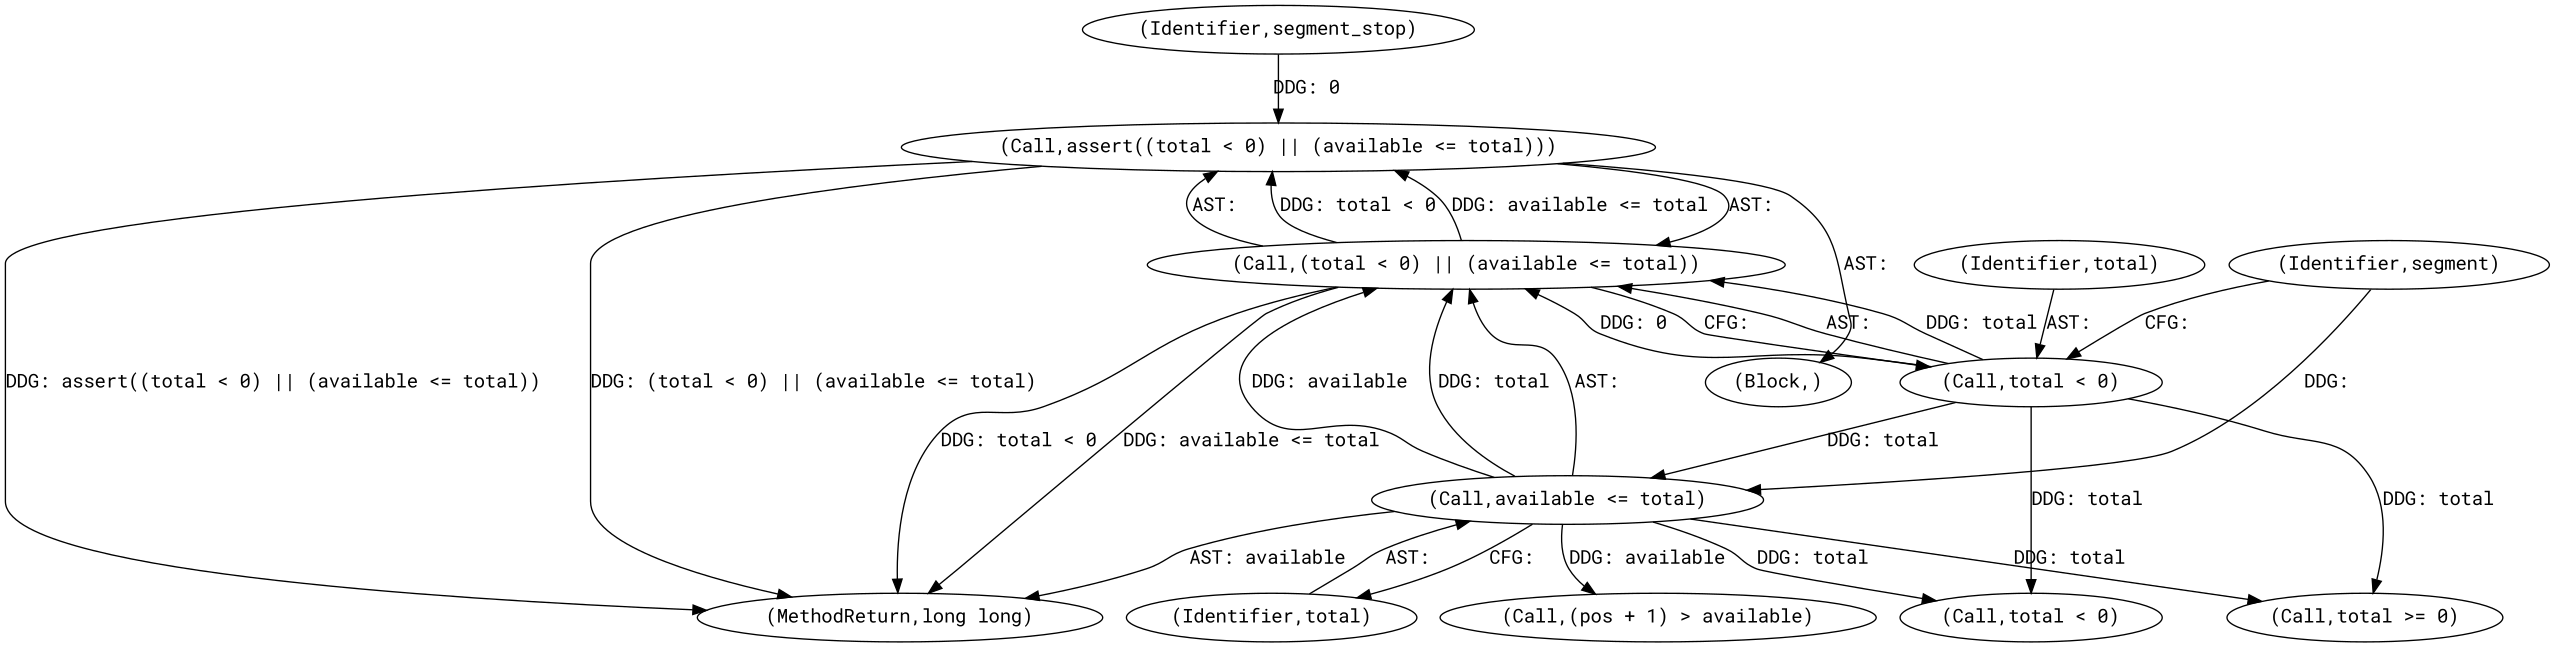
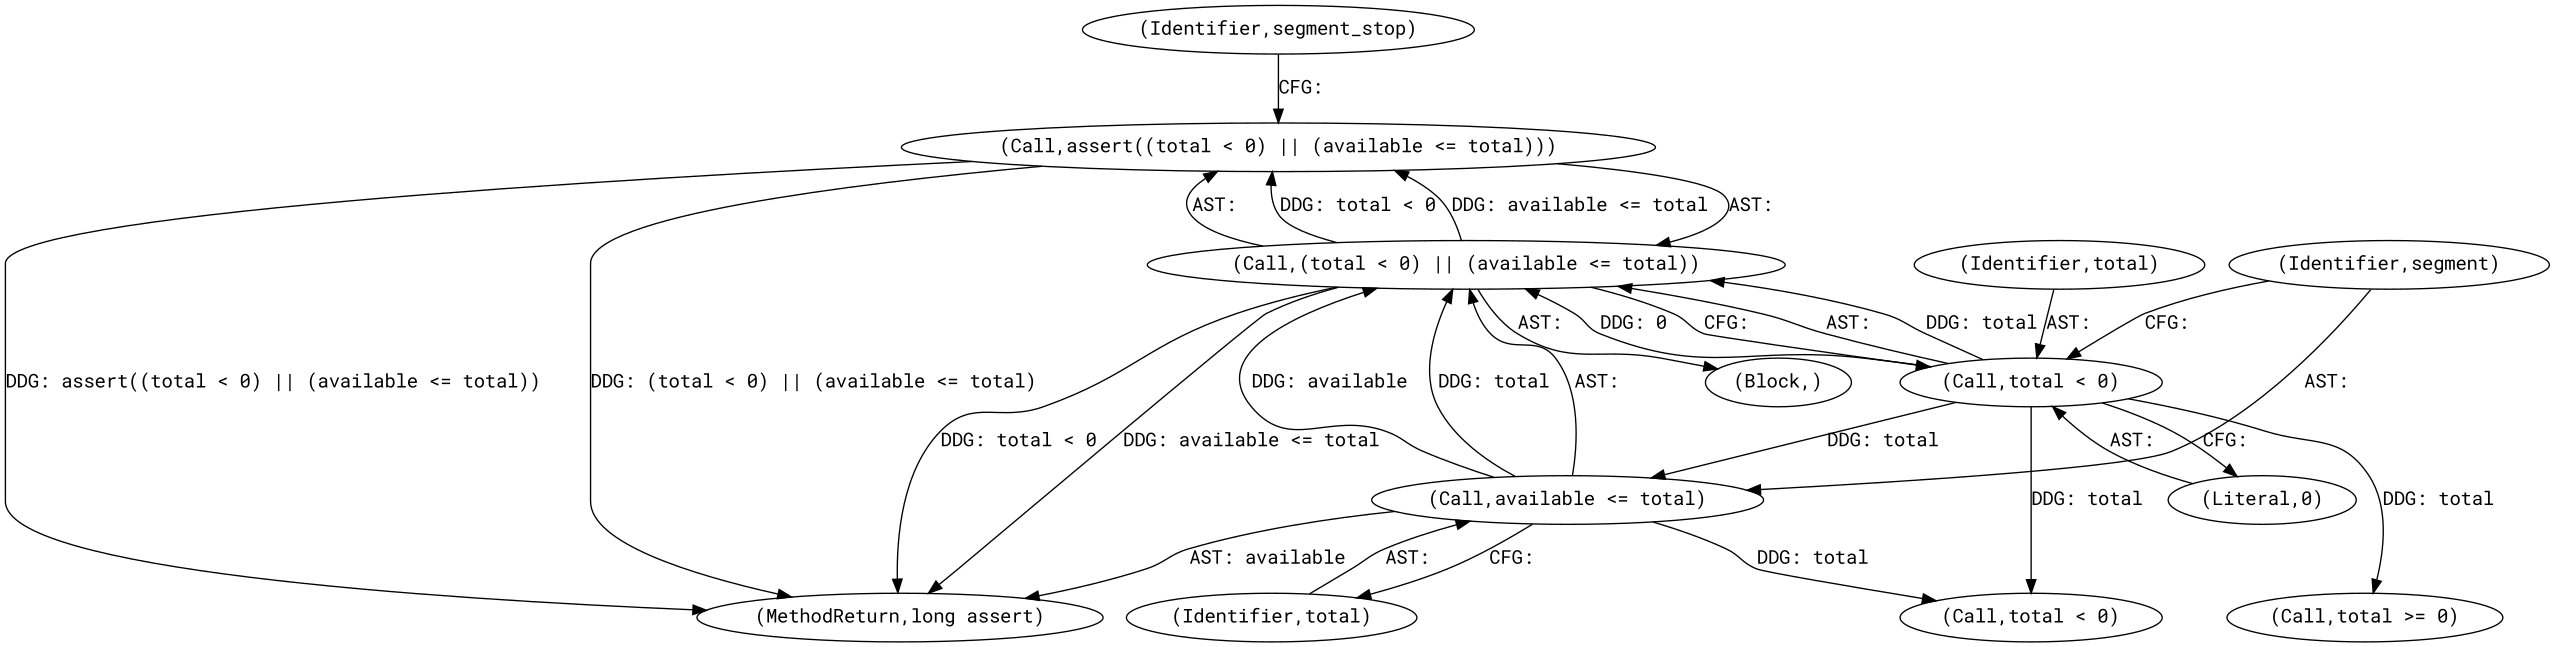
edge "(Identifier,segment_stop)" -> "(Call,assert((total < 0) || (available <= total)))": label "DDG: 0" -> "CFG: "
edge "(Call,assert((total < 0) || (available <= total)))" -> "(Block,)": now "(Call,(total < 0) || (available <= total))" -> "(Block,)"
edge "(Identifier,segment)" -> "(Call,available <= total)": label "DDG: " -> "AST: "
node "(Literal,0)": added
edge "(Call,available <= total)" -> "(Call,total >= 0)": removed, label "DDG: total"
node "(MethodReturn,long long)": label "(MethodReturn,long long)" -> "(MethodReturn,long assert)"
node "(Call,(pos + 1) > available)": removed
